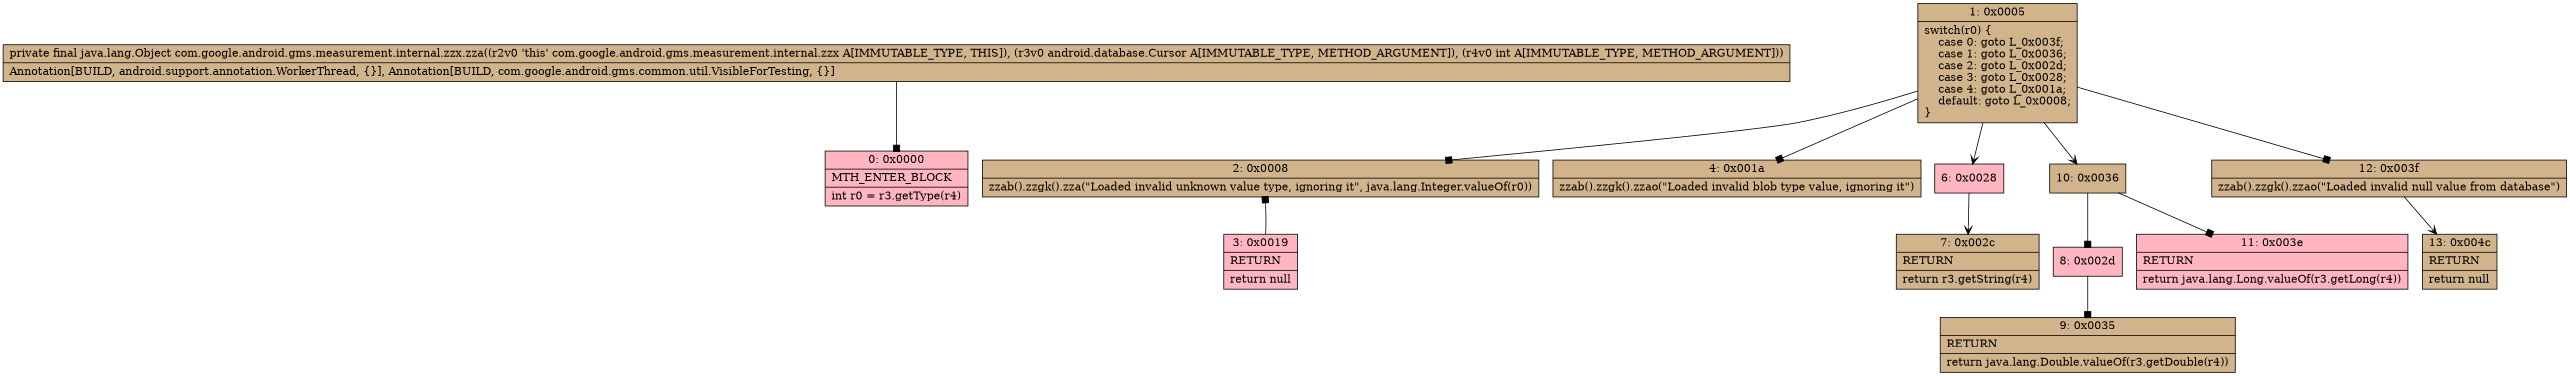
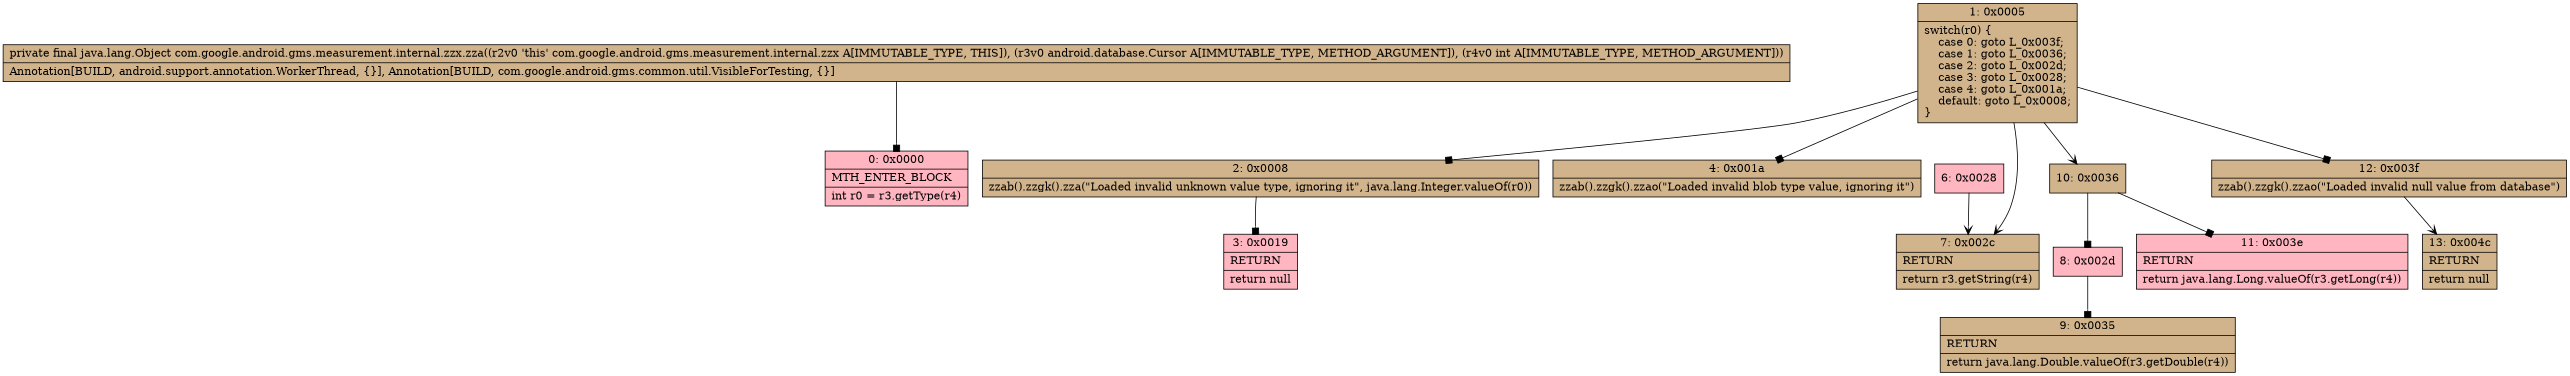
edge "1: 0x0005" -> "6: 0x0028": now "1: 0x0005" -> "7: 0x002c"
edge "3: 0x0019" -> "2: 0x0008": reversed
